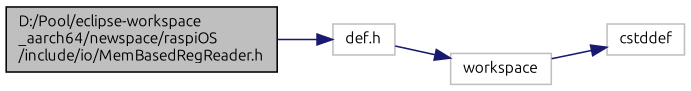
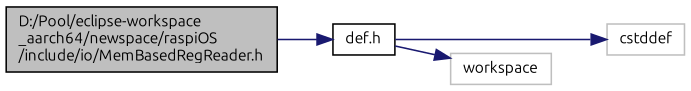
node "def.h": color grey75 -> black
edge "workspace" -> "cstddef": now "def.h" -> "cstddef"
